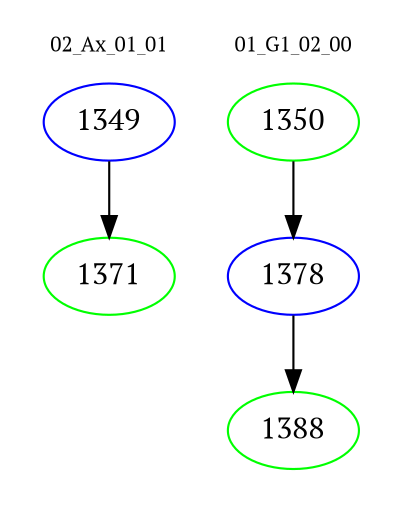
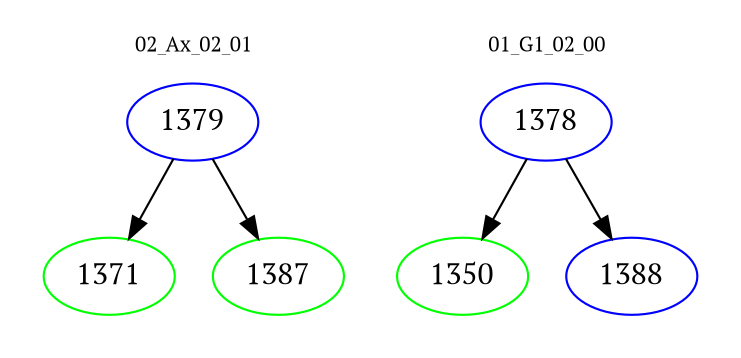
cluster "02_Ax_01_01": label "02_Ax_01_01" -> "02_Ax_02_01"
node "1349": label "1349" -> "1379"
edge "1350" -> "1378": reversed
node "1387": added
node "1388": color green -> blue
